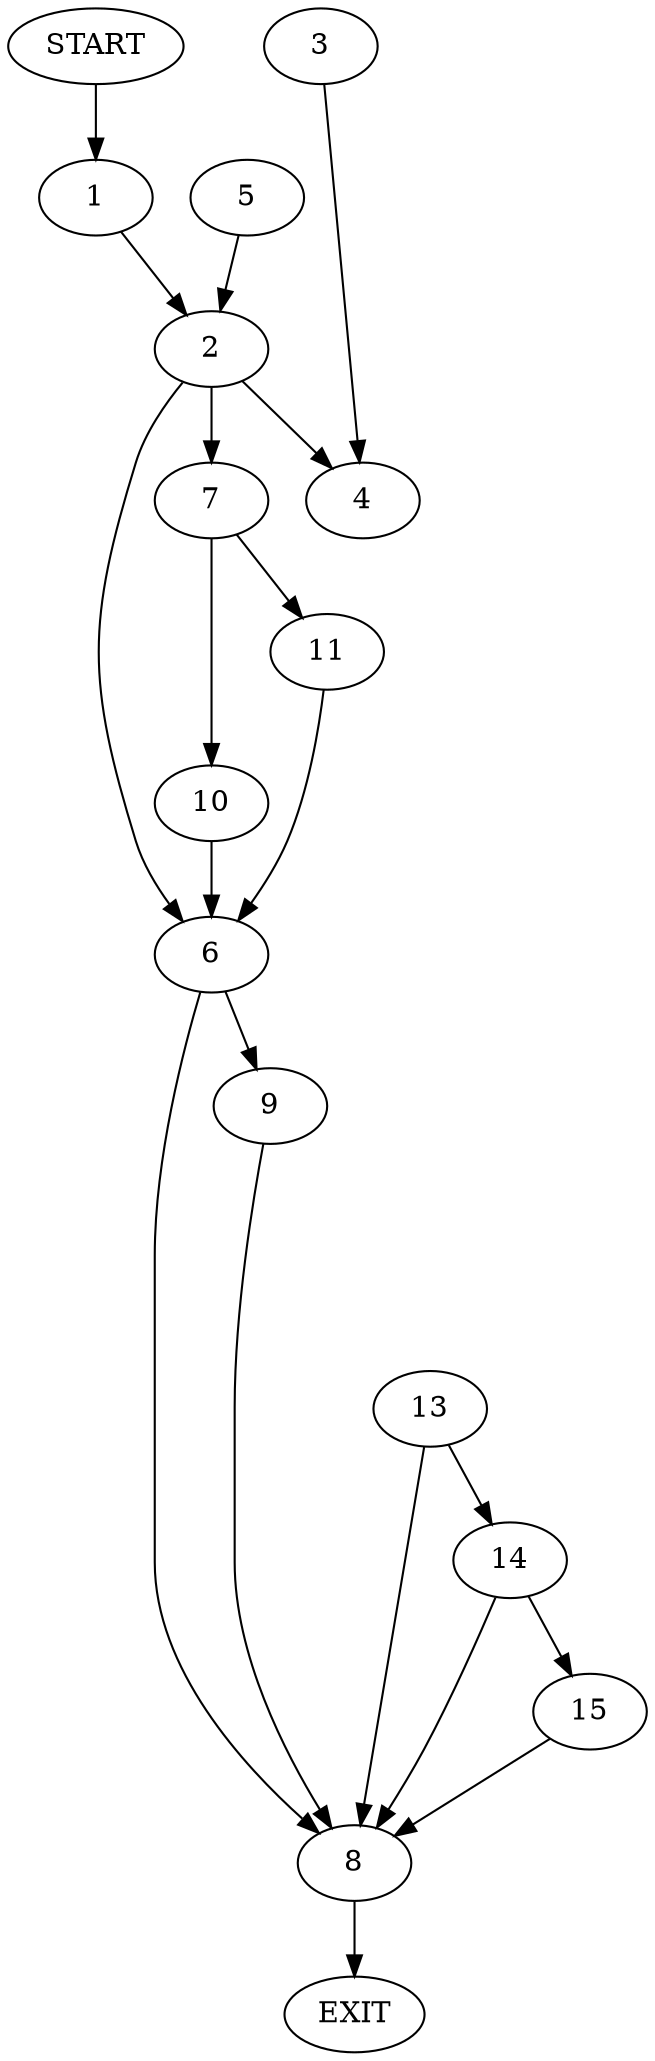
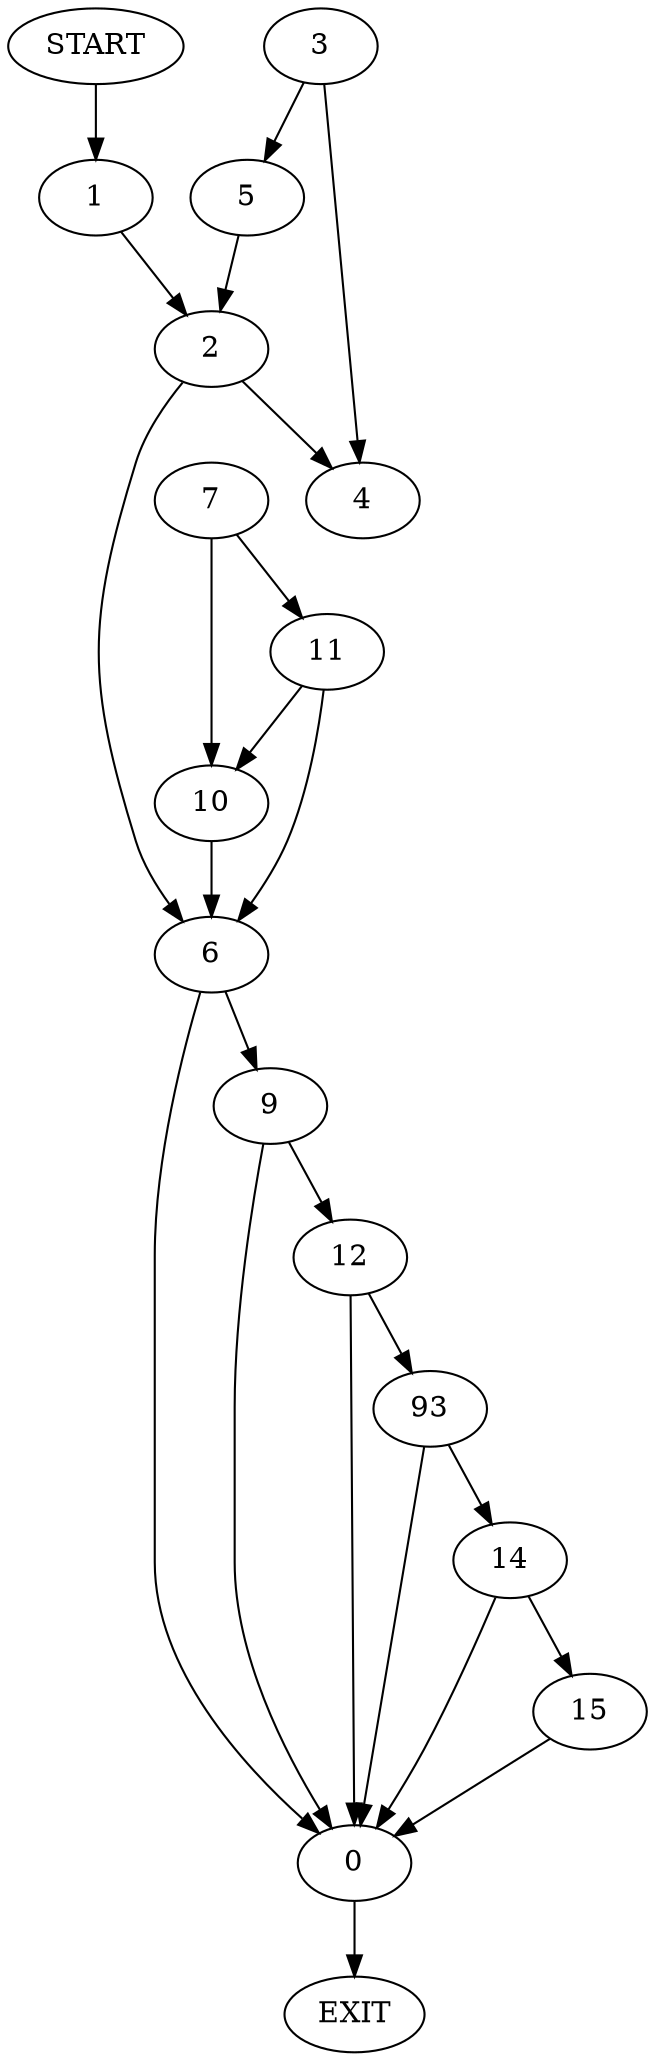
edge "3" -> "5": added
edge "2" -> "7": removed
edge "11" -> "10": added
node "12": added
node "13": label "13" -> "93"
node "8": label "8" -> "0"
